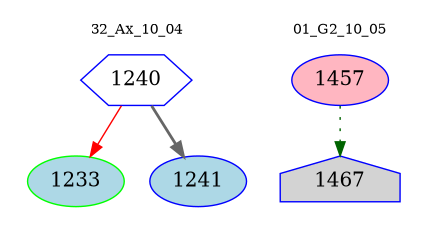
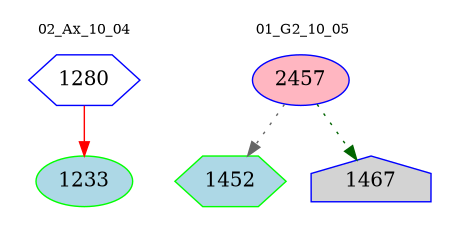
cluster "32_Ax_10_04": label "32_Ax_10_04" -> "02_Ax_10_04"
node "1240": label "1240" -> "1280"
node "1457": label "1457" -> "2457"
node "1241": removed
node "1452": added
